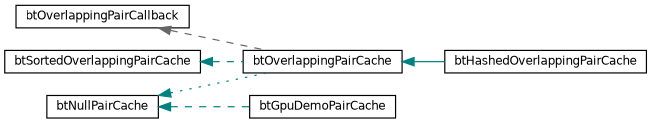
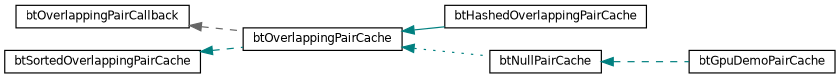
edge "btOverlappingPairCache" -> "btNullPairCache": reversed
